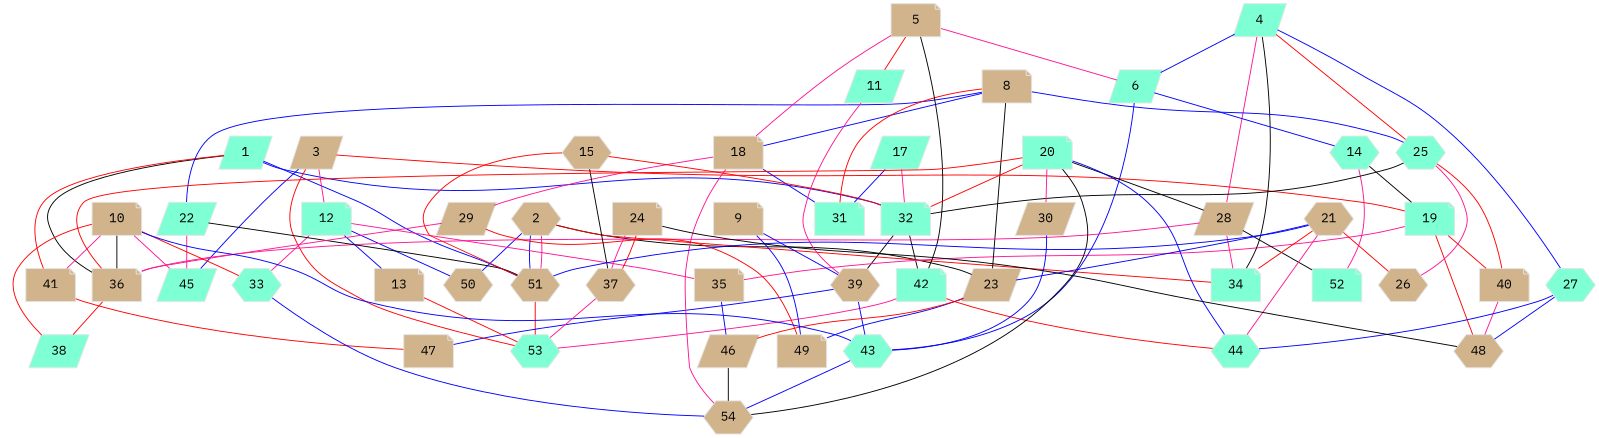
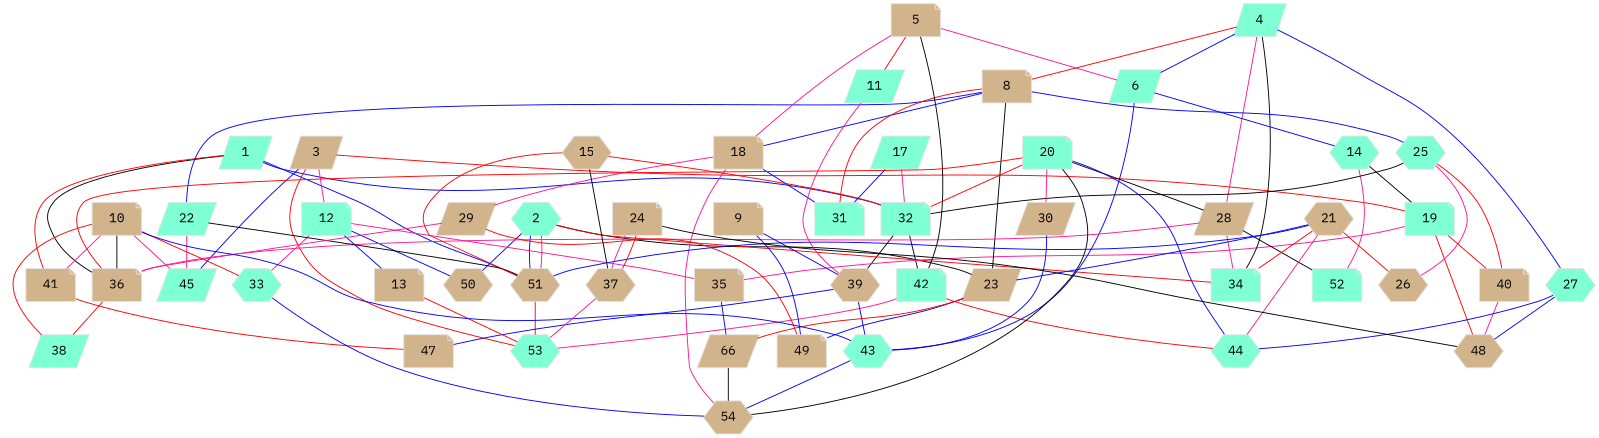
edge "4" -- "25": now "4" -- "8"
node "2": fillcolor tan -> aquamarine
node "46": label "46" -> "66"
